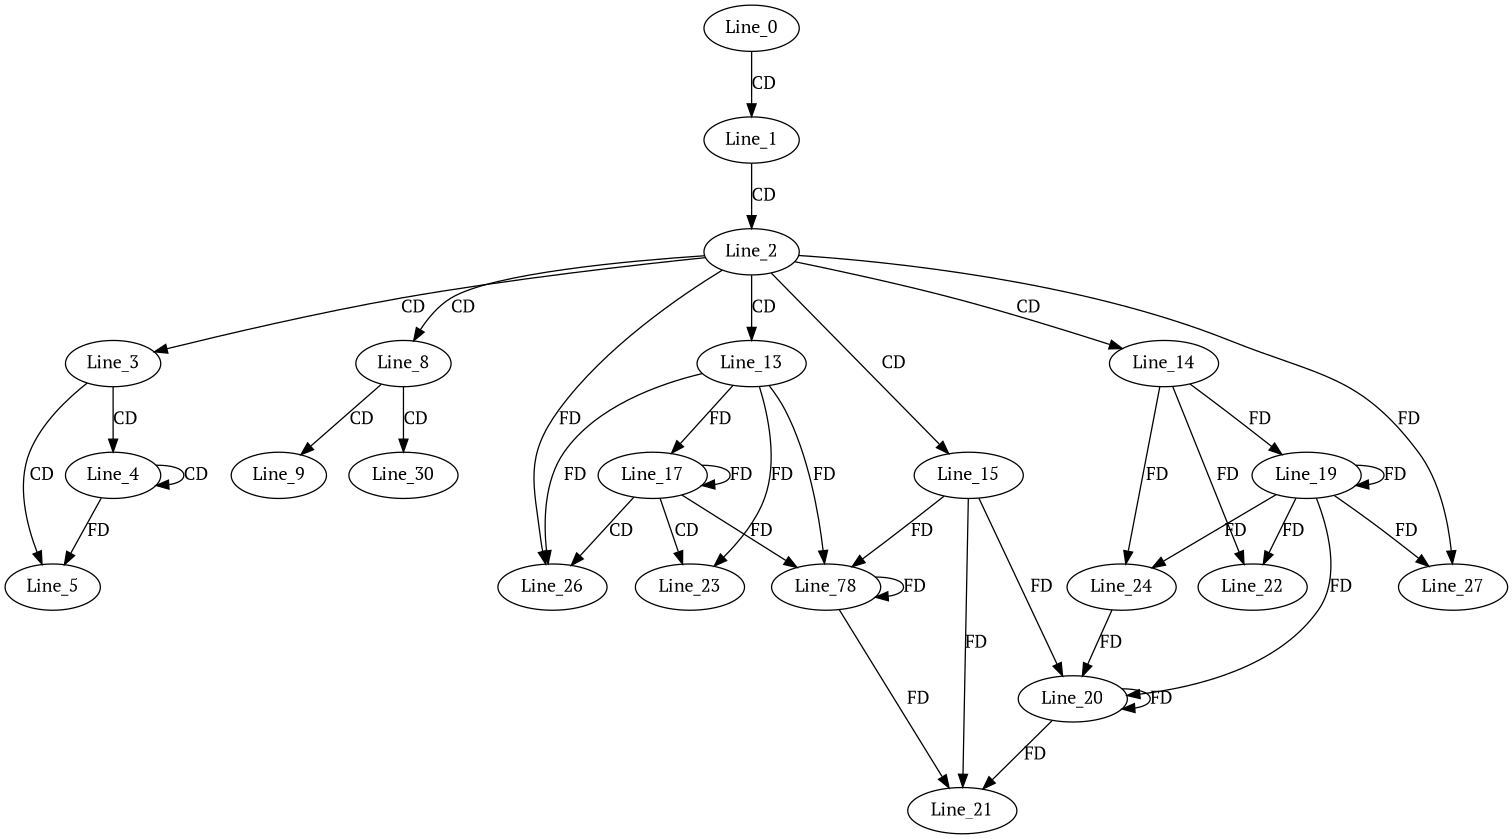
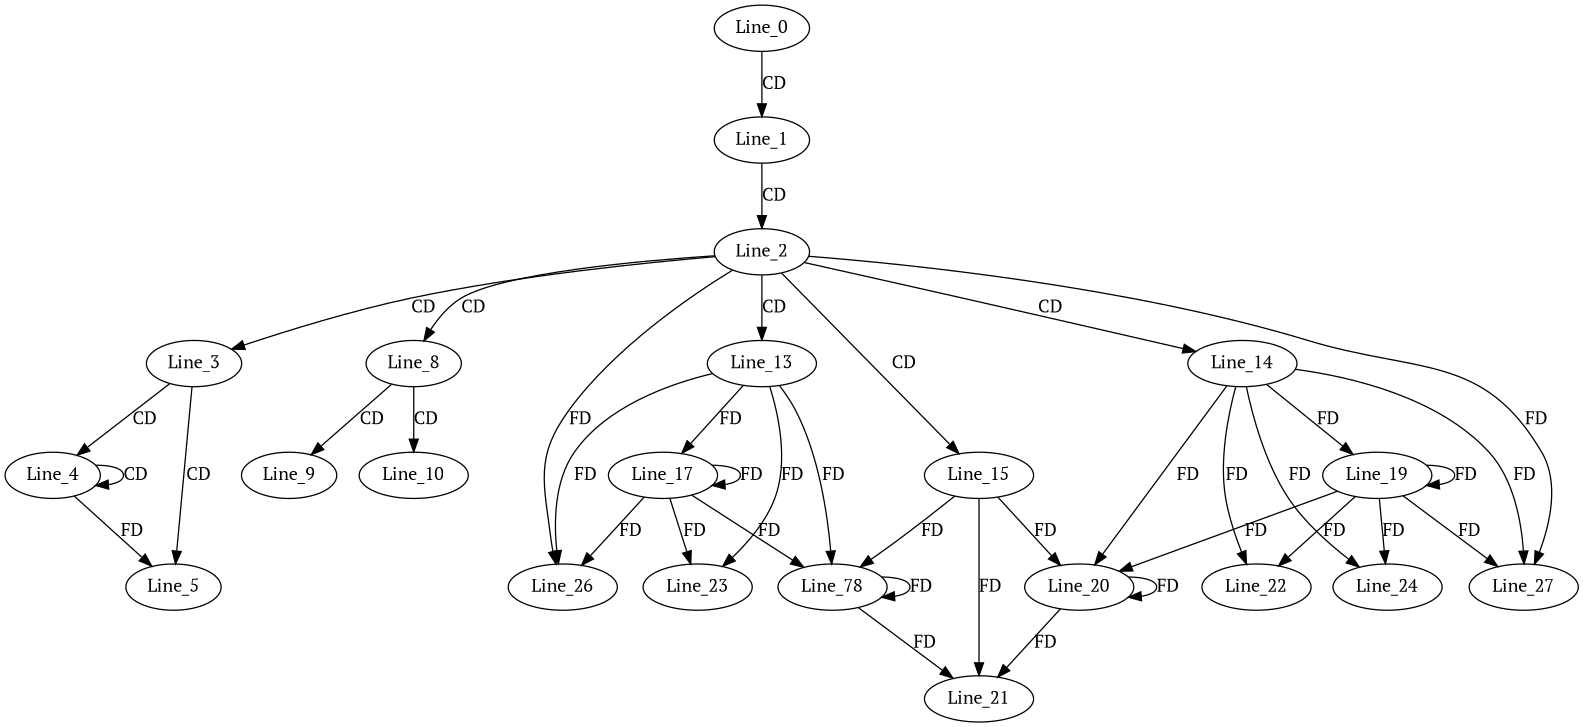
edge "Line_14" -> "Line_27": added, label "FD"
node "Line_30": label "Line_30" -> "Line_10"
edge "Line_17" -> "Line_26": label "CD" -> "FD"
edge "Line_17" -> "Line_23": label "CD" -> "FD"
edge "Line_24" -> "Line_20": now "Line_14" -> "Line_20"
